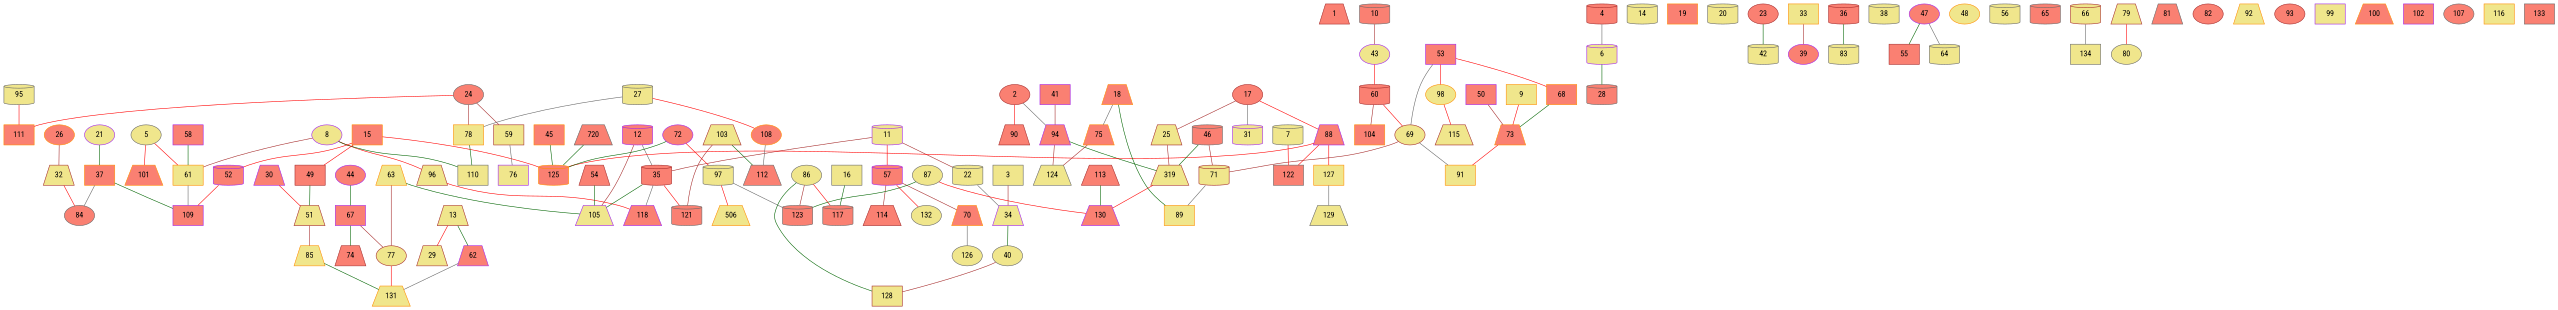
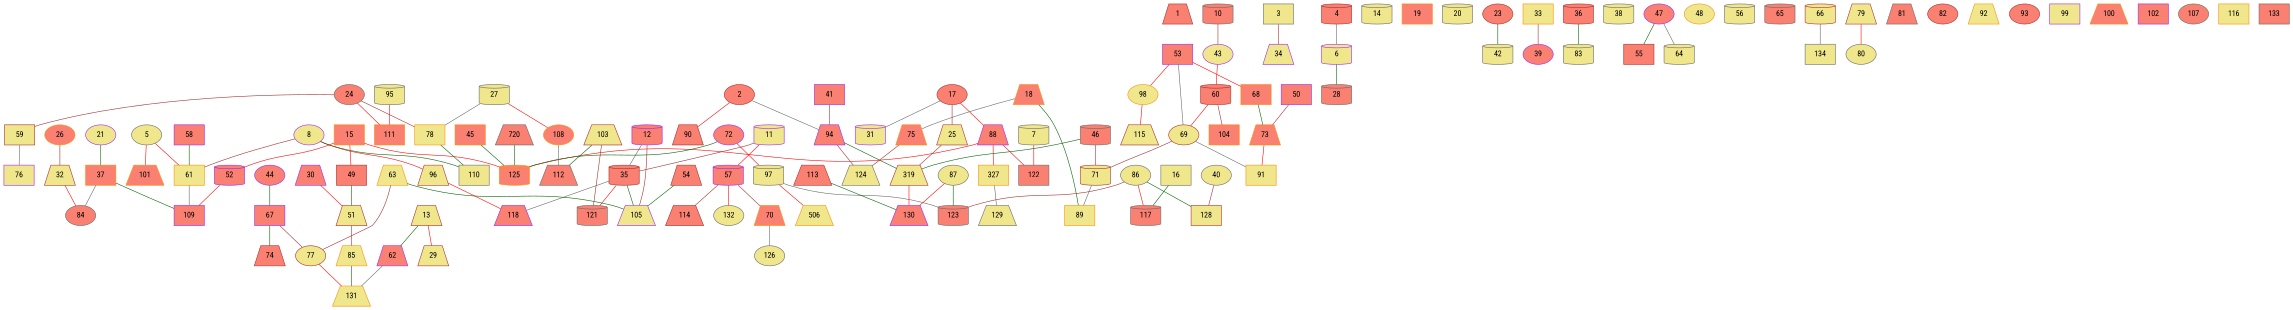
node "9": removed
node "22": removed
node "127": label "127" -> "327"
edge "34" -- "40": removed
